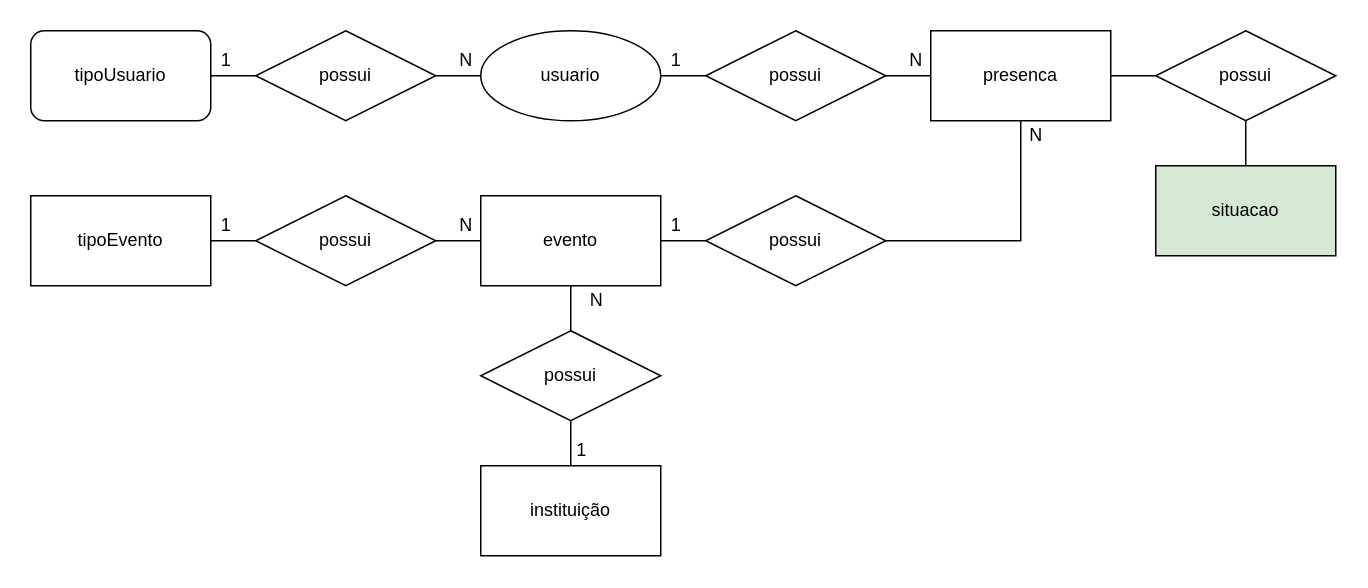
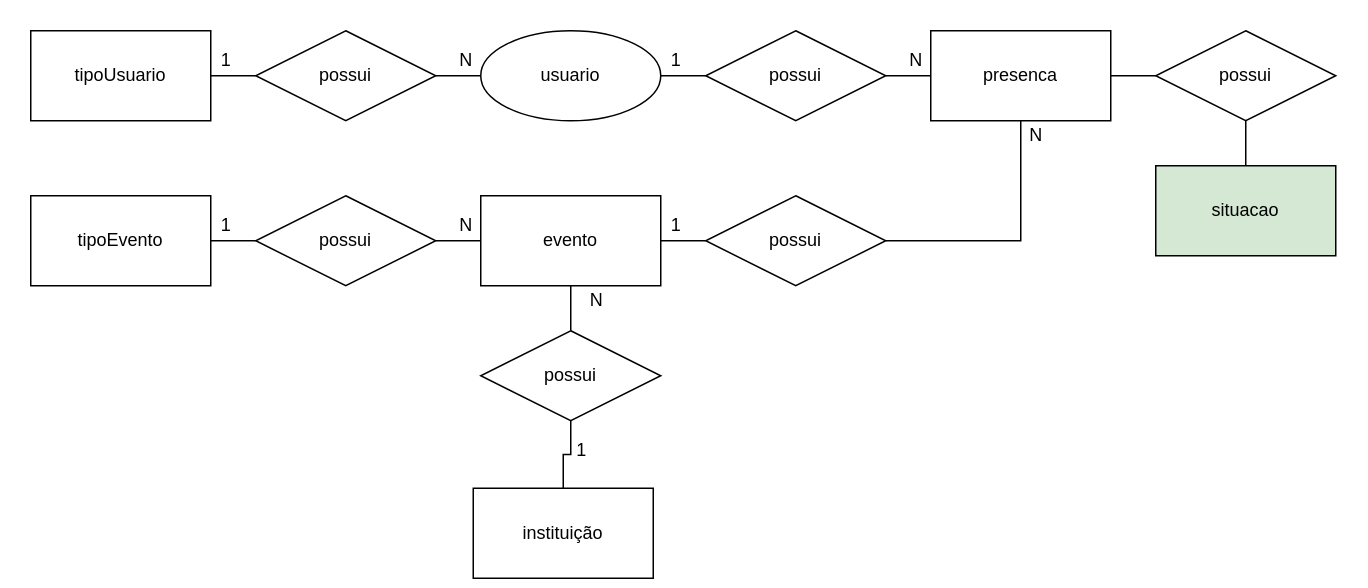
node "tipoUsuario": shape rounded rectangle -> rectangle
node "instituição": moved (571, 511) -> (563, 533)
